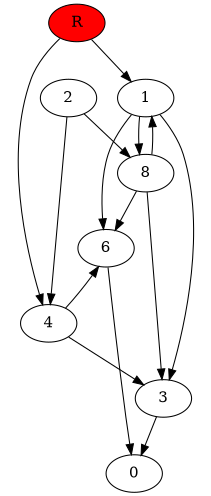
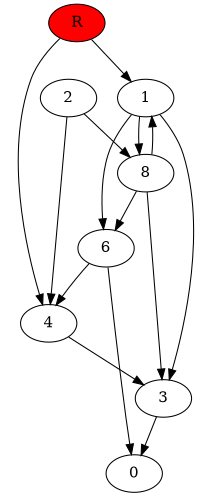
edge "4" -> "6": reversed
